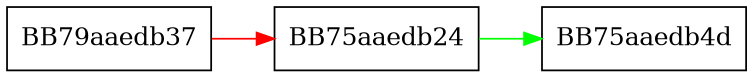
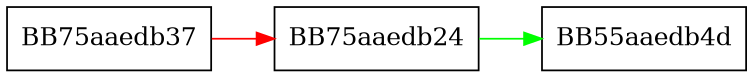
node "BB79aaedb37": label "BB79aaedb37" -> "BB75aaedb37"
node "BB75aaedb4d": label "BB75aaedb4d" -> "BB55aaedb4d"
